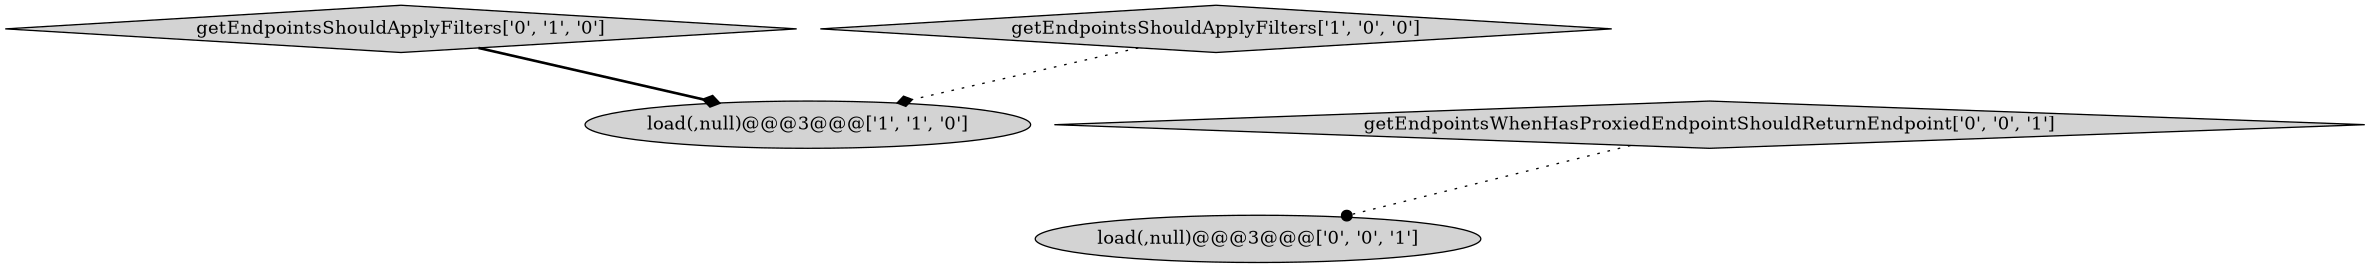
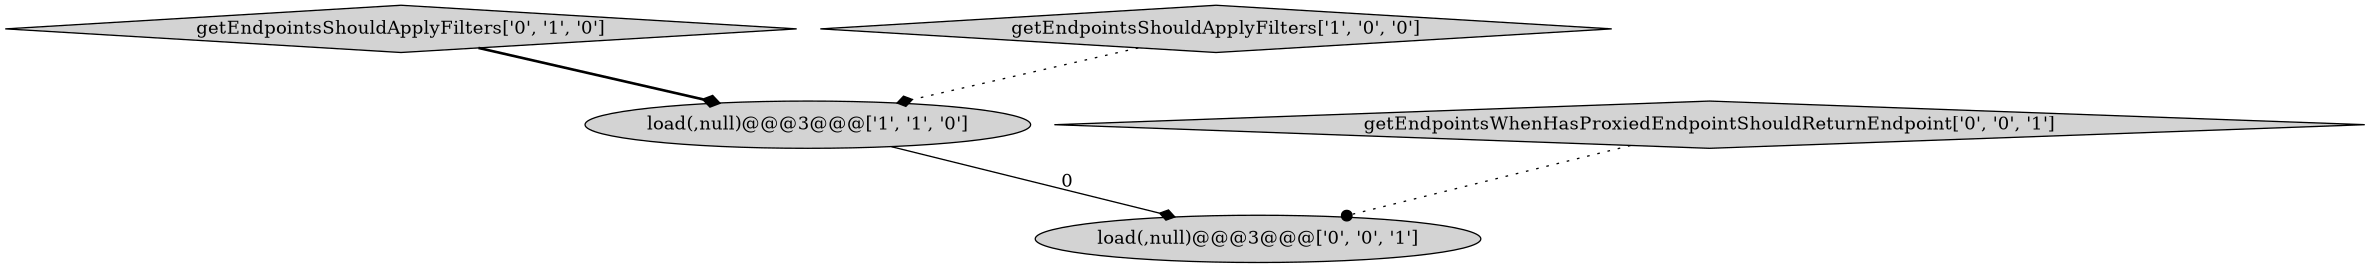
edge "load(,null)@@@3@@@['1', '1', '0']" -> "load(,null)@@@3@@@['0', '0', '1']": added, label "0"
